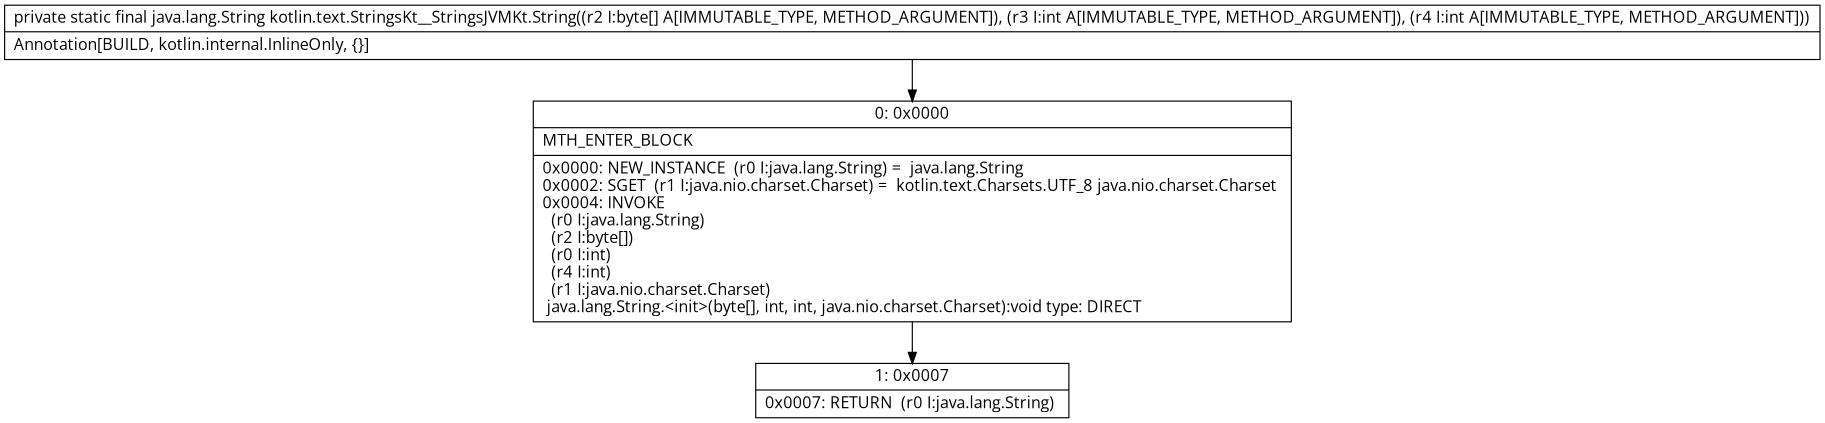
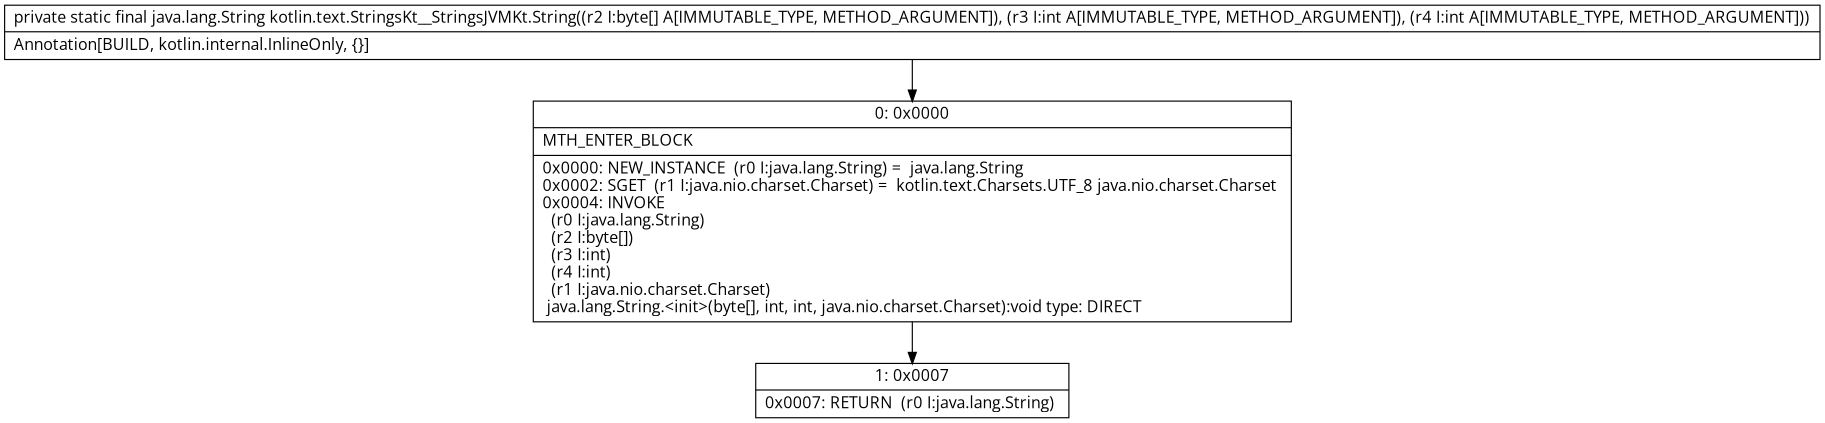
node "0: 0x0000": text "(r0 I:int)" -> "(r3 I:int)"
